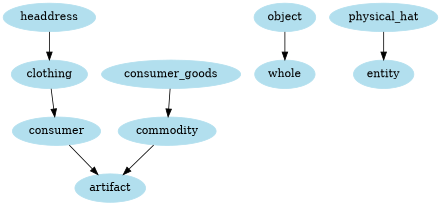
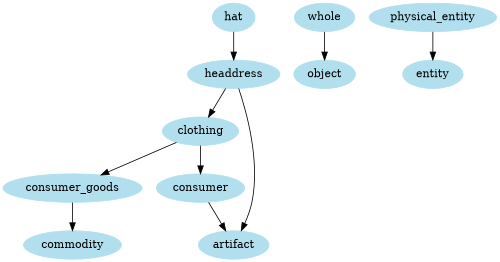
node "hat": added
node "physical_hat": label "physical_hat" -> "physical_entity"
edge "object" -> "whole": reversed
edge "commodity" -> "artifact": now "headdress" -> "artifact"
edge "clothing" -> "consumer_goods": added
